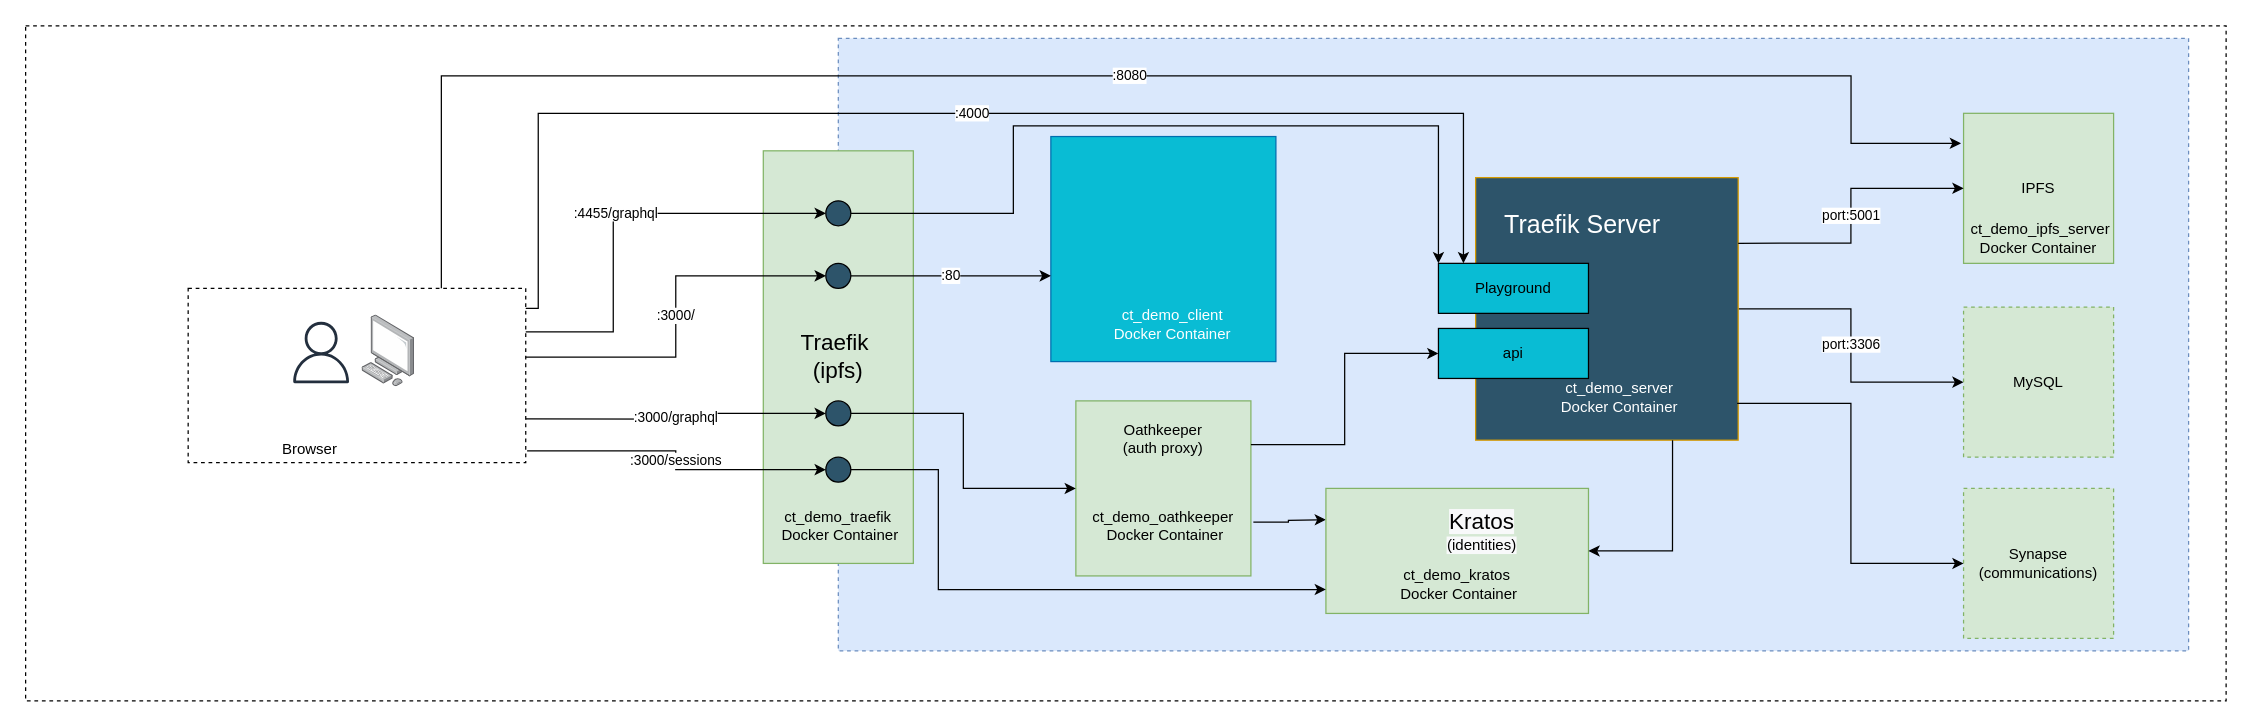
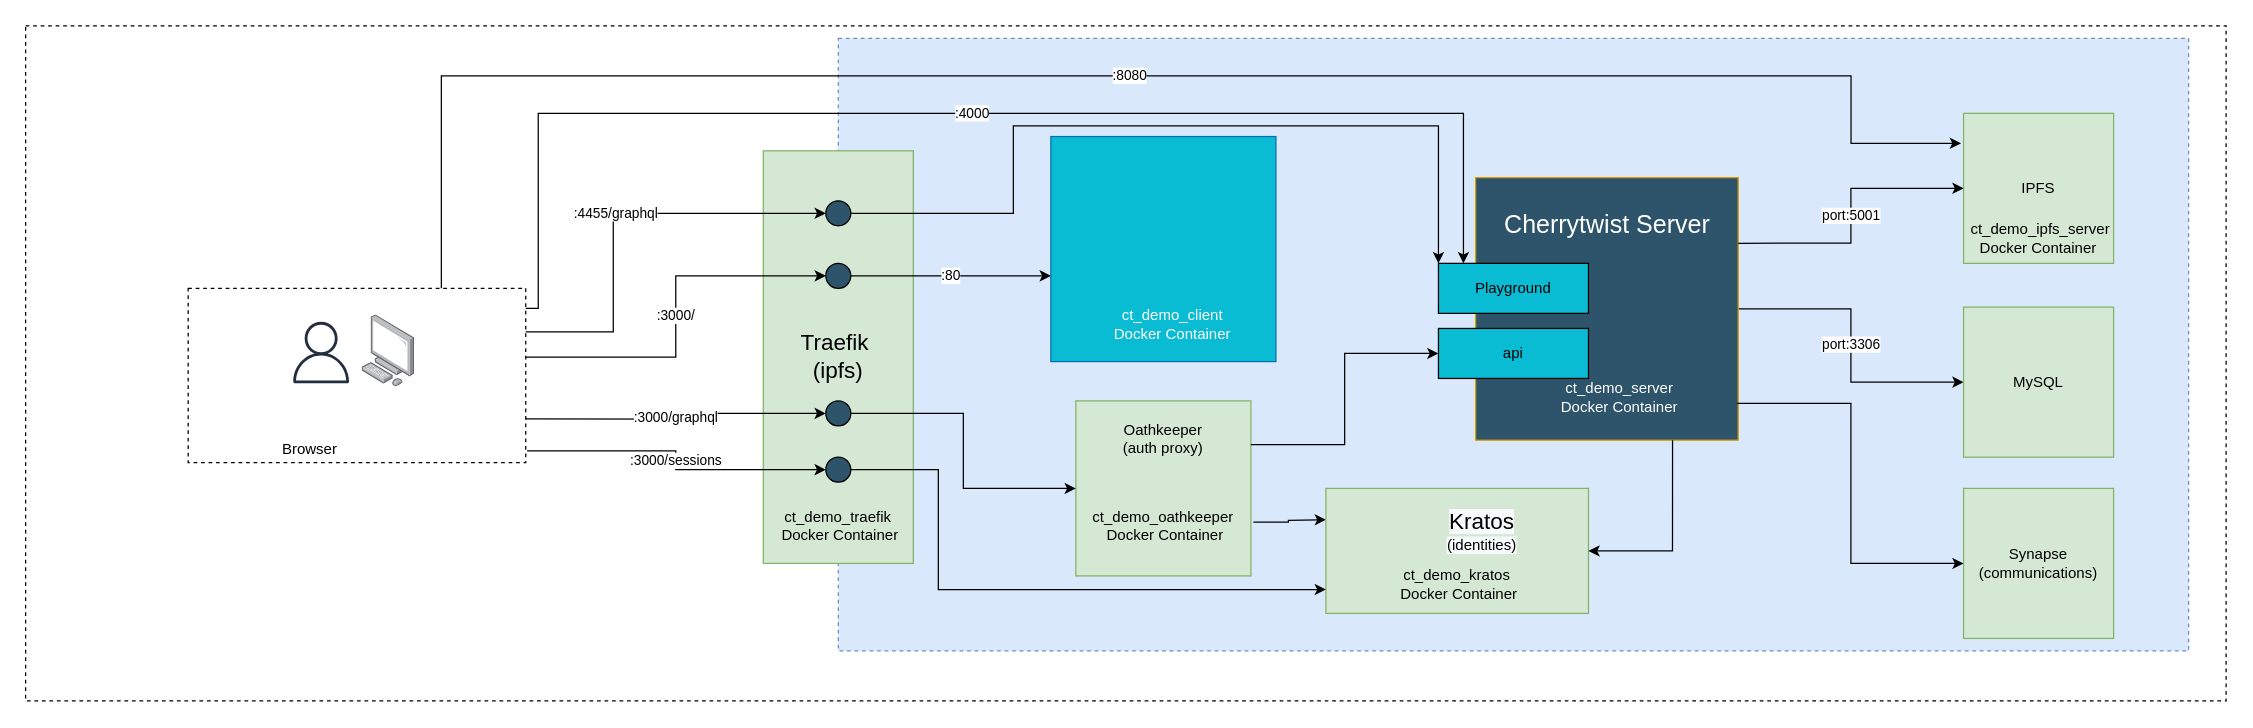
node "Traefik Server": label "Traefik Server" -> "Cherrytwist Server"
node "MySQL": style dashed -> solid
node "Synapse (communications)": style dashed -> solid
